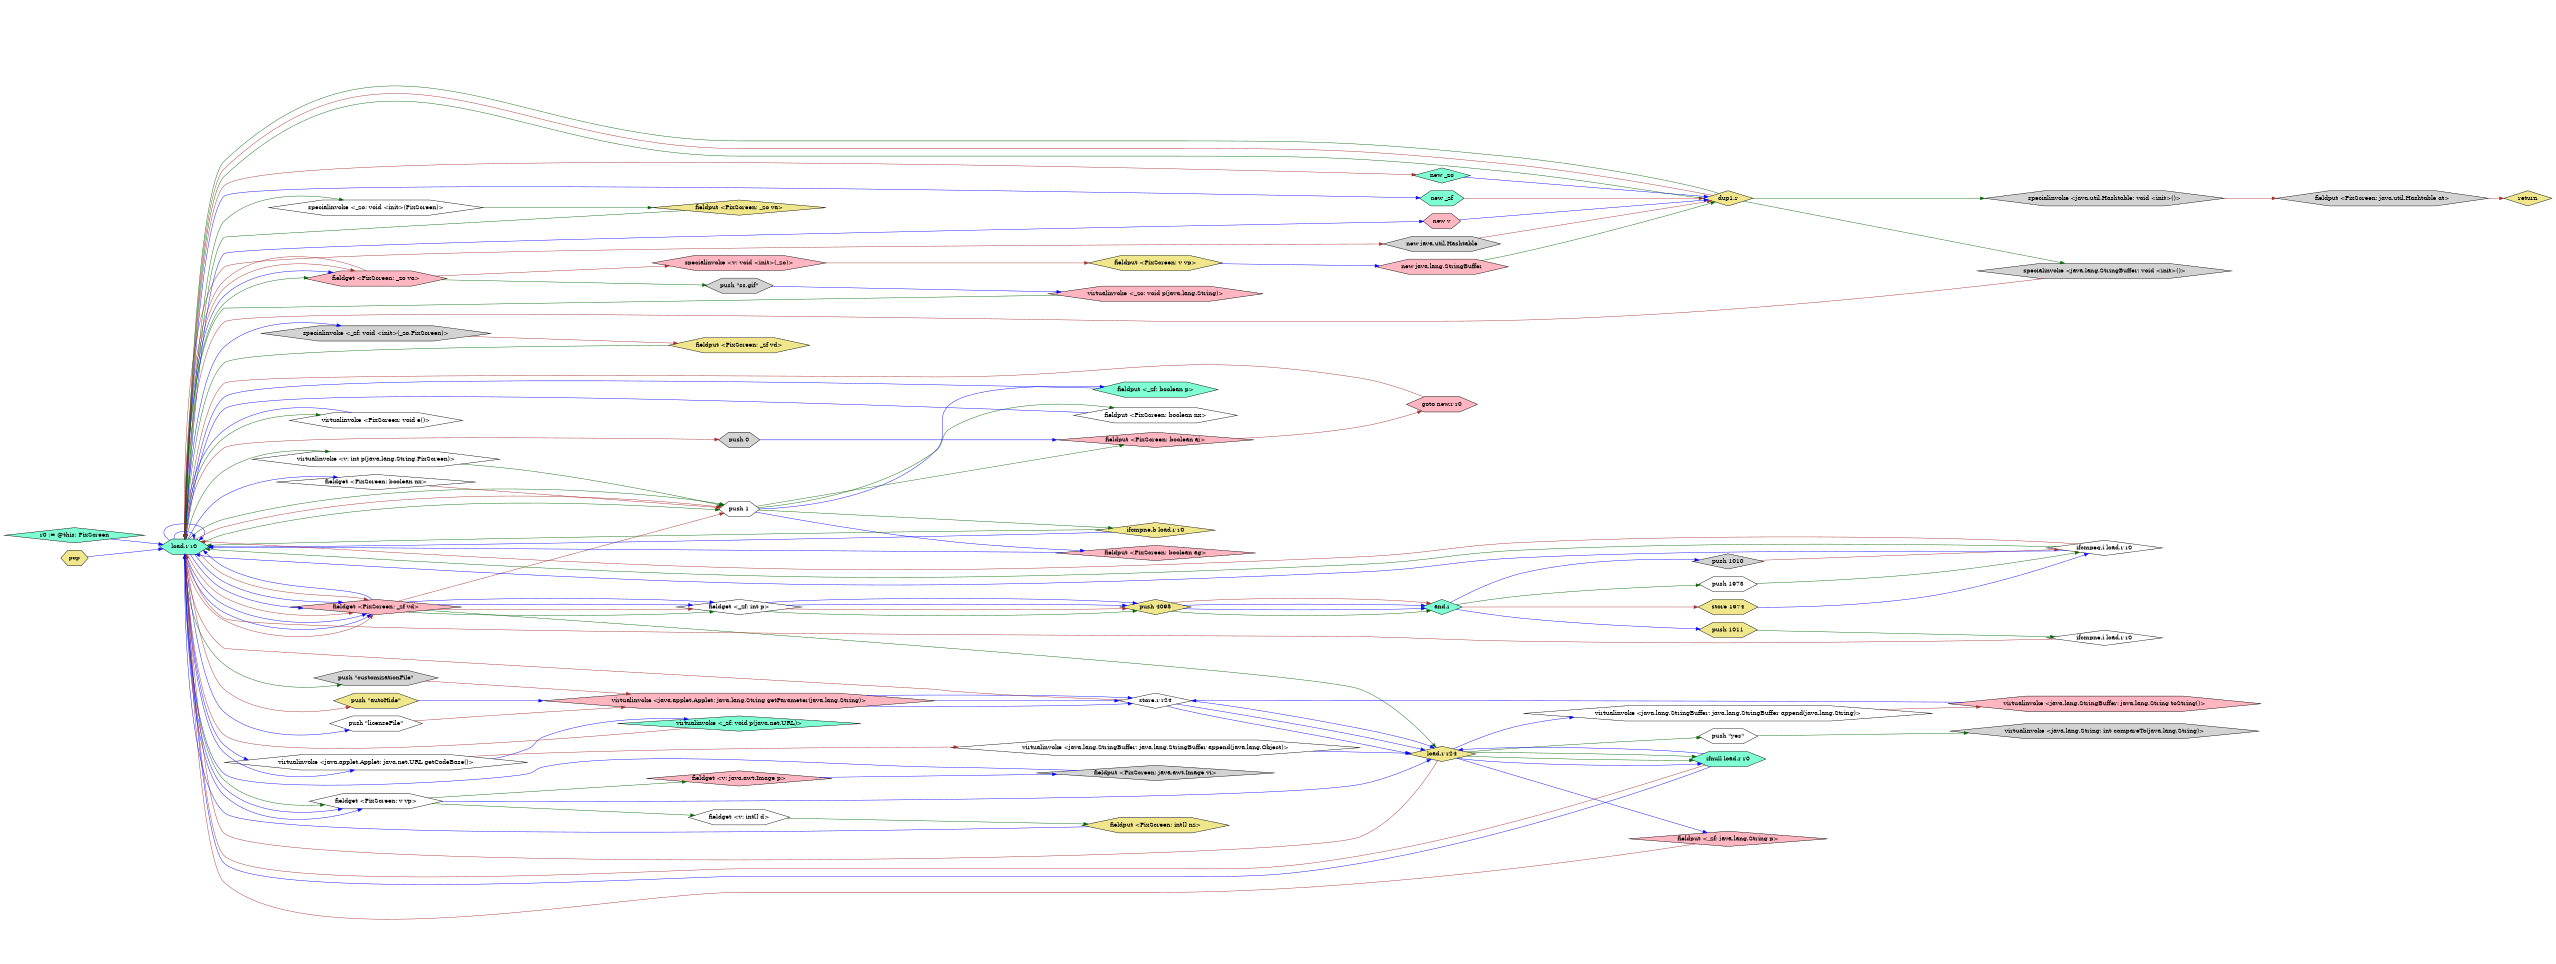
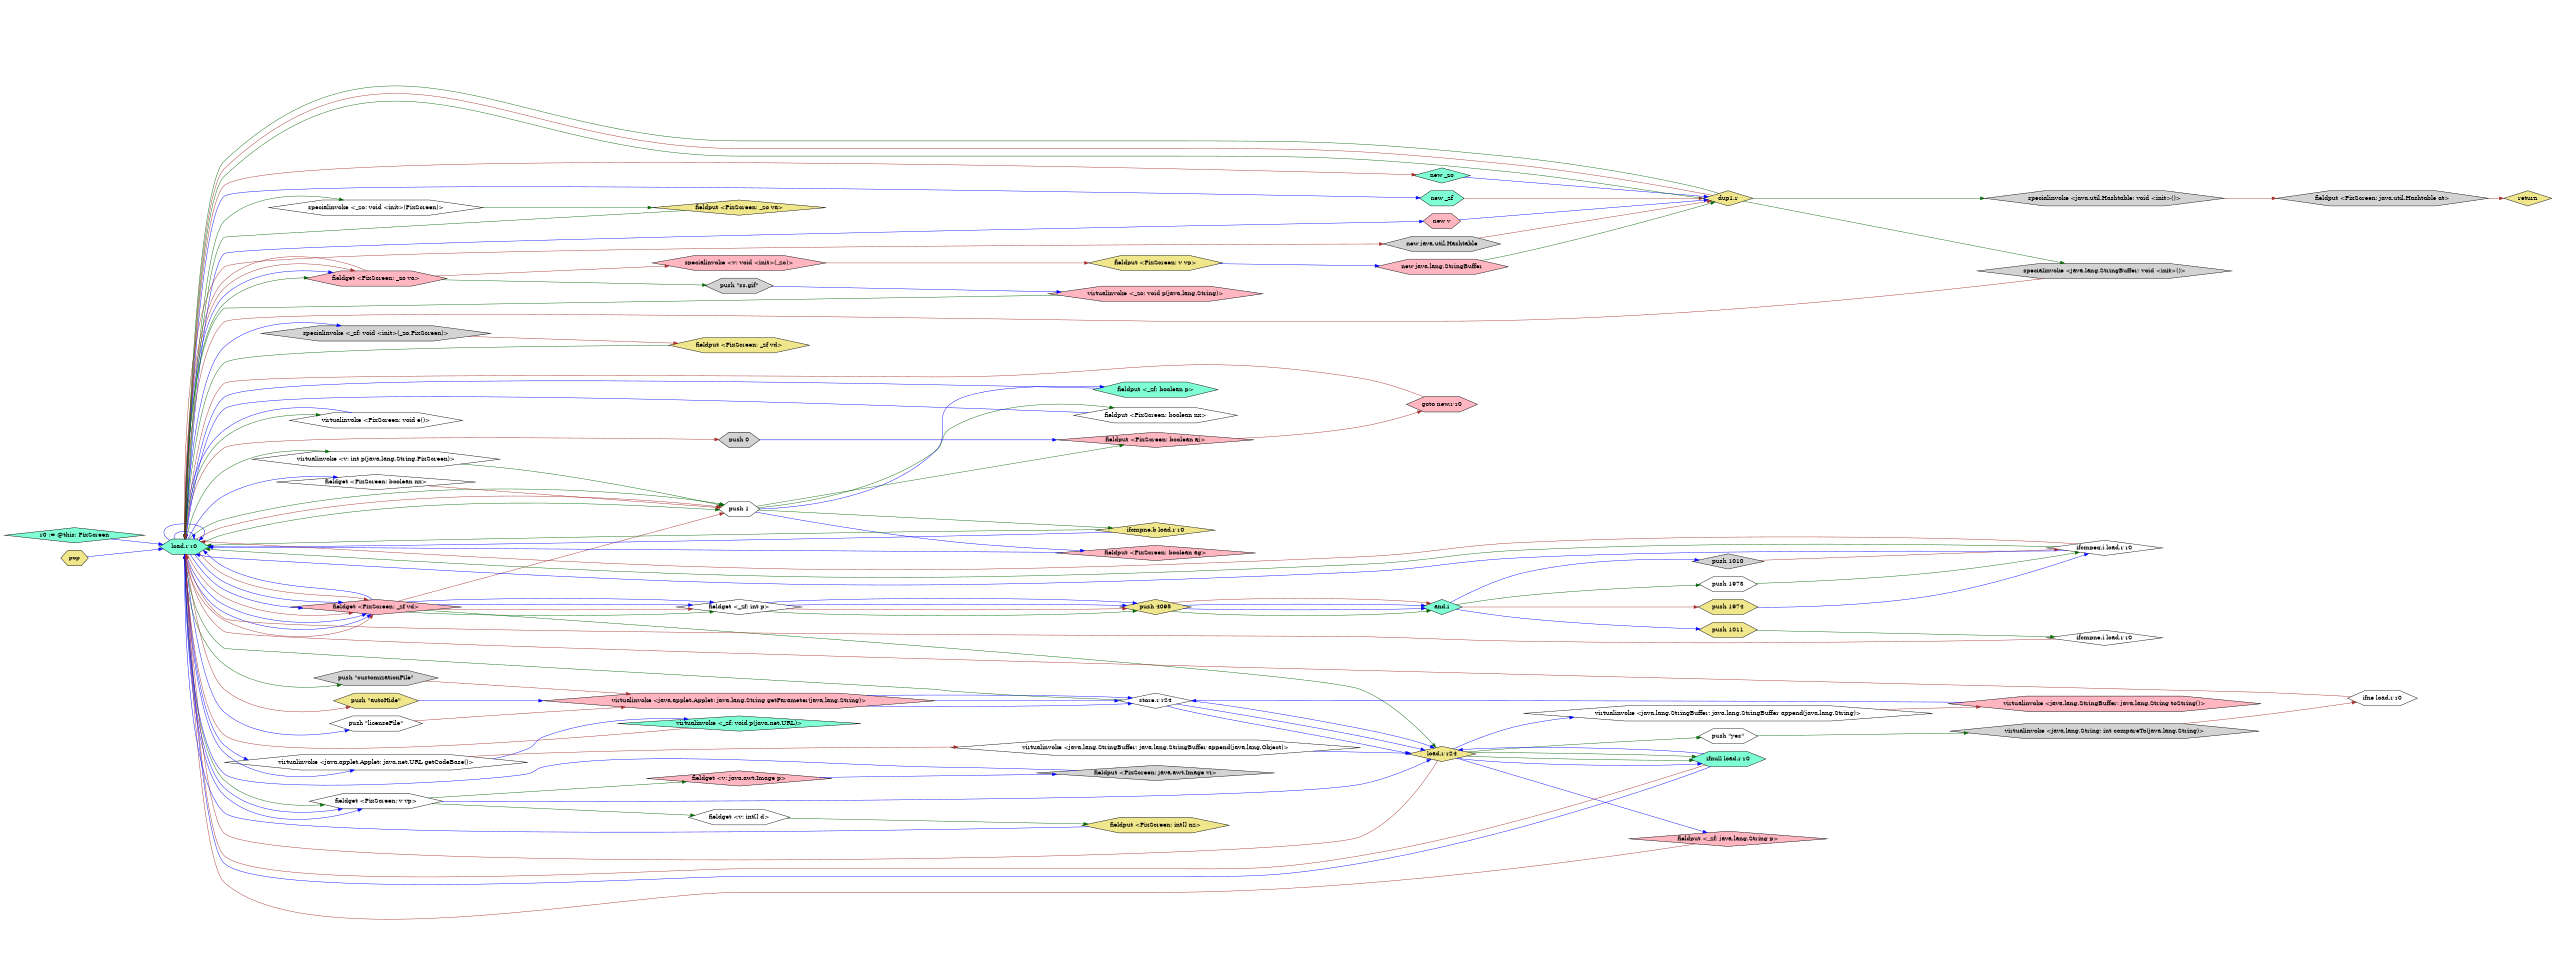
node "store 1974": label "store 1974" -> "push 1974"
edge "store.r r24" -> "load.r r0": color brown -> darkgreen
node "ifne load.r r0": added
